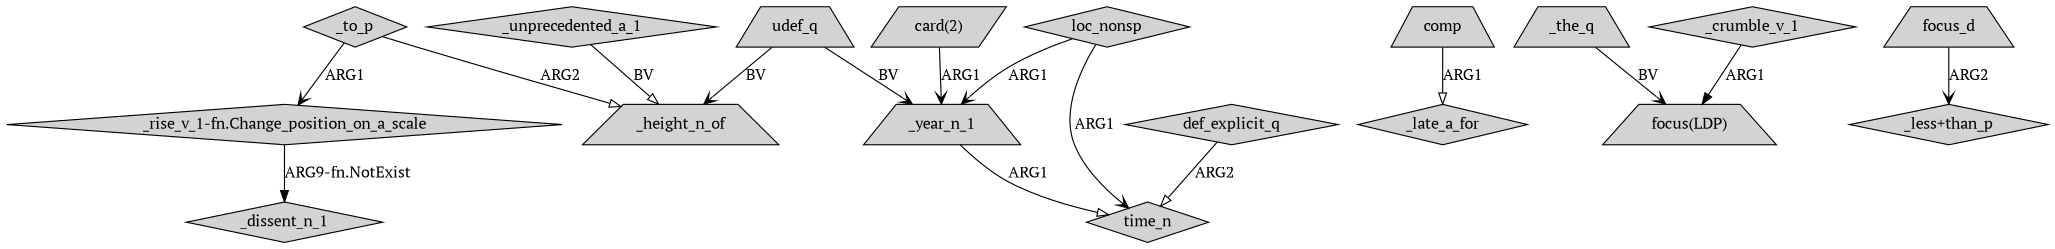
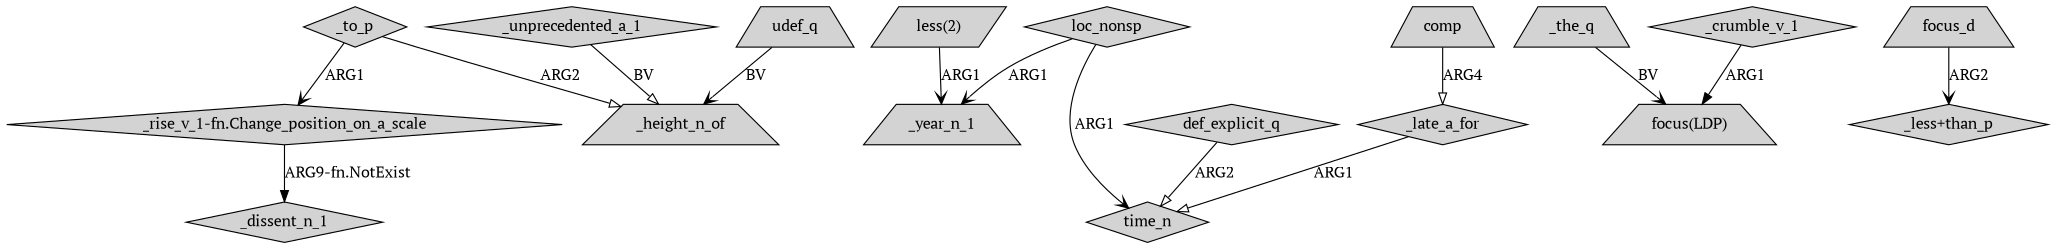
node "card(2)": label "card(2)" -> "less(2)"
edge "udef_q" -> "_year_n_1": removed, label "BV"
edge "comp" -> "_late_a_for": label "ARG1" -> "ARG4"
edge "_year_n_1" -> "time_n": now "_late_a_for" -> "time_n"
